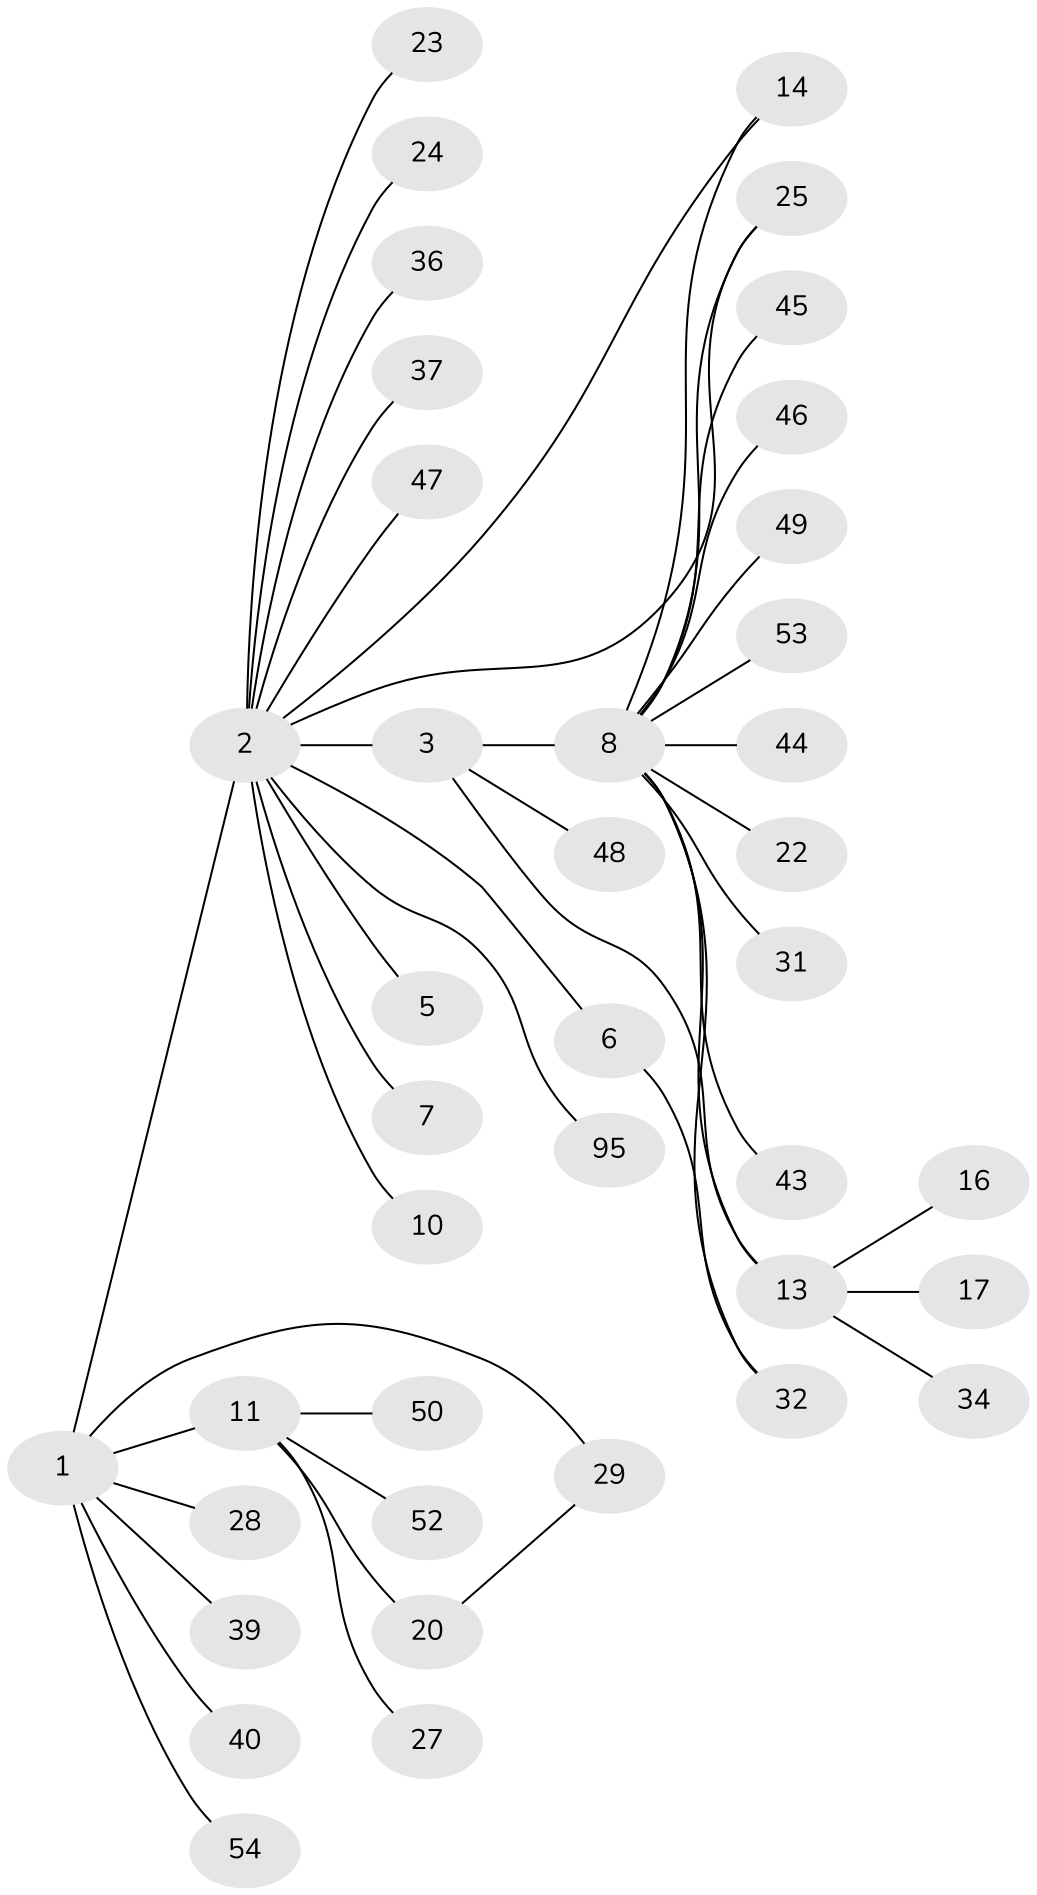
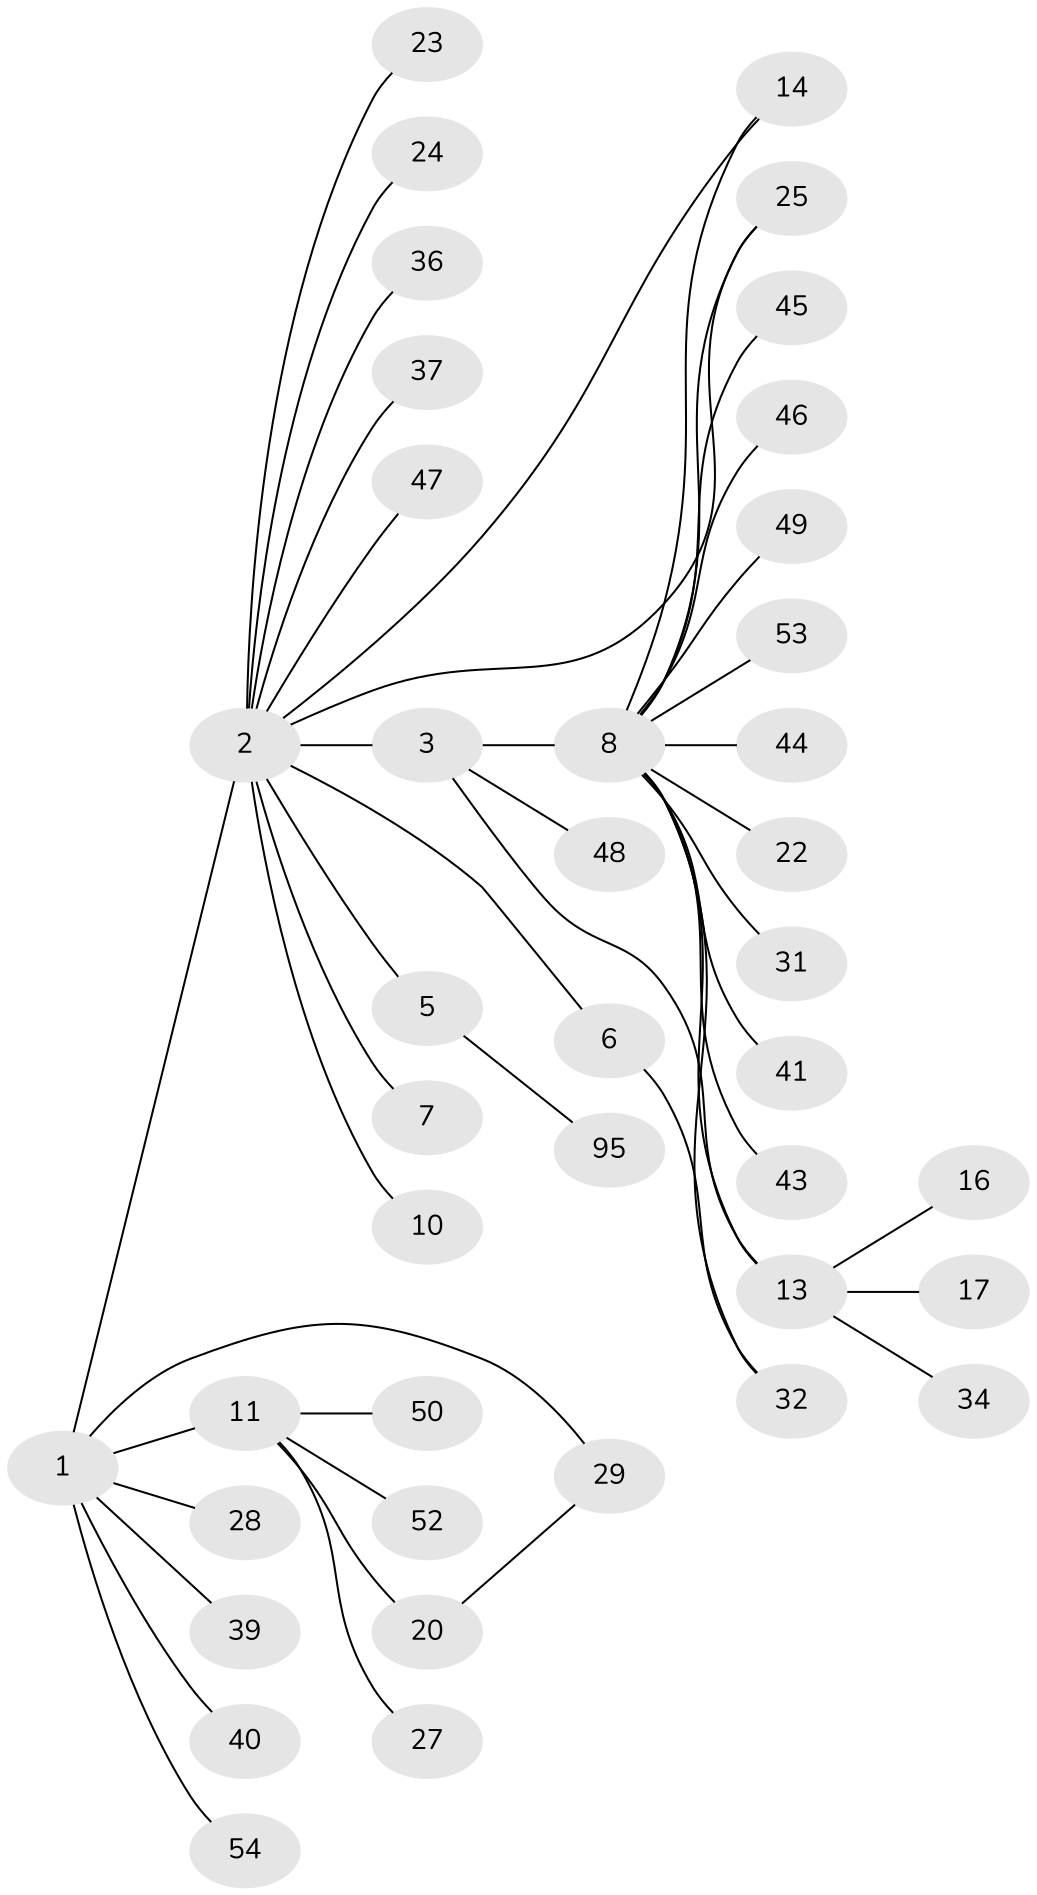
edge "2" -- "95": now "5" -- "95"
node "41": added
